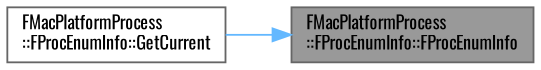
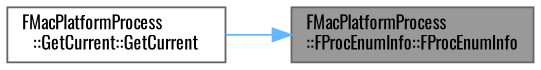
node "FMacPlatformProcess ::FProcEnumInfo::GetCurrent": label "FMacPlatformProcess ::FProcEnumInfo::GetCurrent" -> "FMacPlatformProcess ::GetCurrent::GetCurrent"
